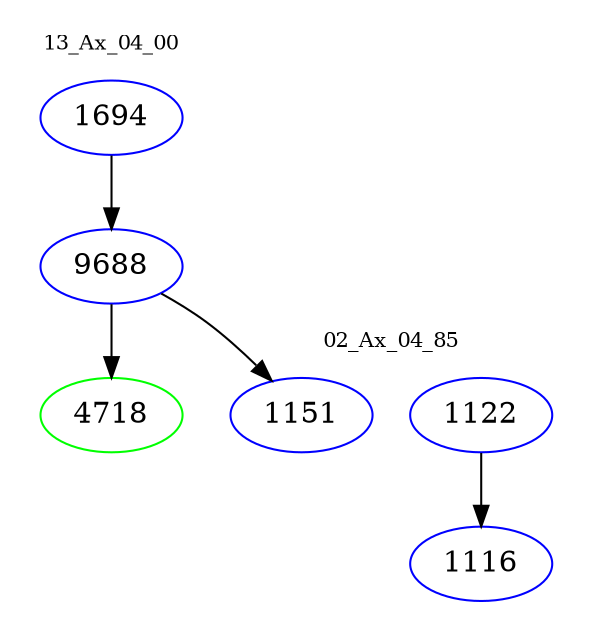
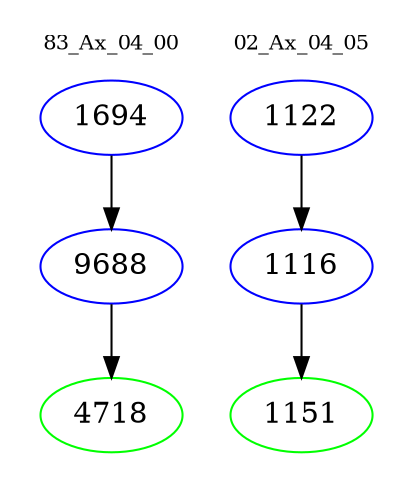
cluster "13_Ax_04_00": label "13_Ax_04_00" -> "83_Ax_04_00"
edge "9688" -> "1151": now "1116" -> "1151"
cluster "02_Ax_04_85": label "02_Ax_04_85" -> "02_Ax_04_05"
node "1151": color blue -> green
